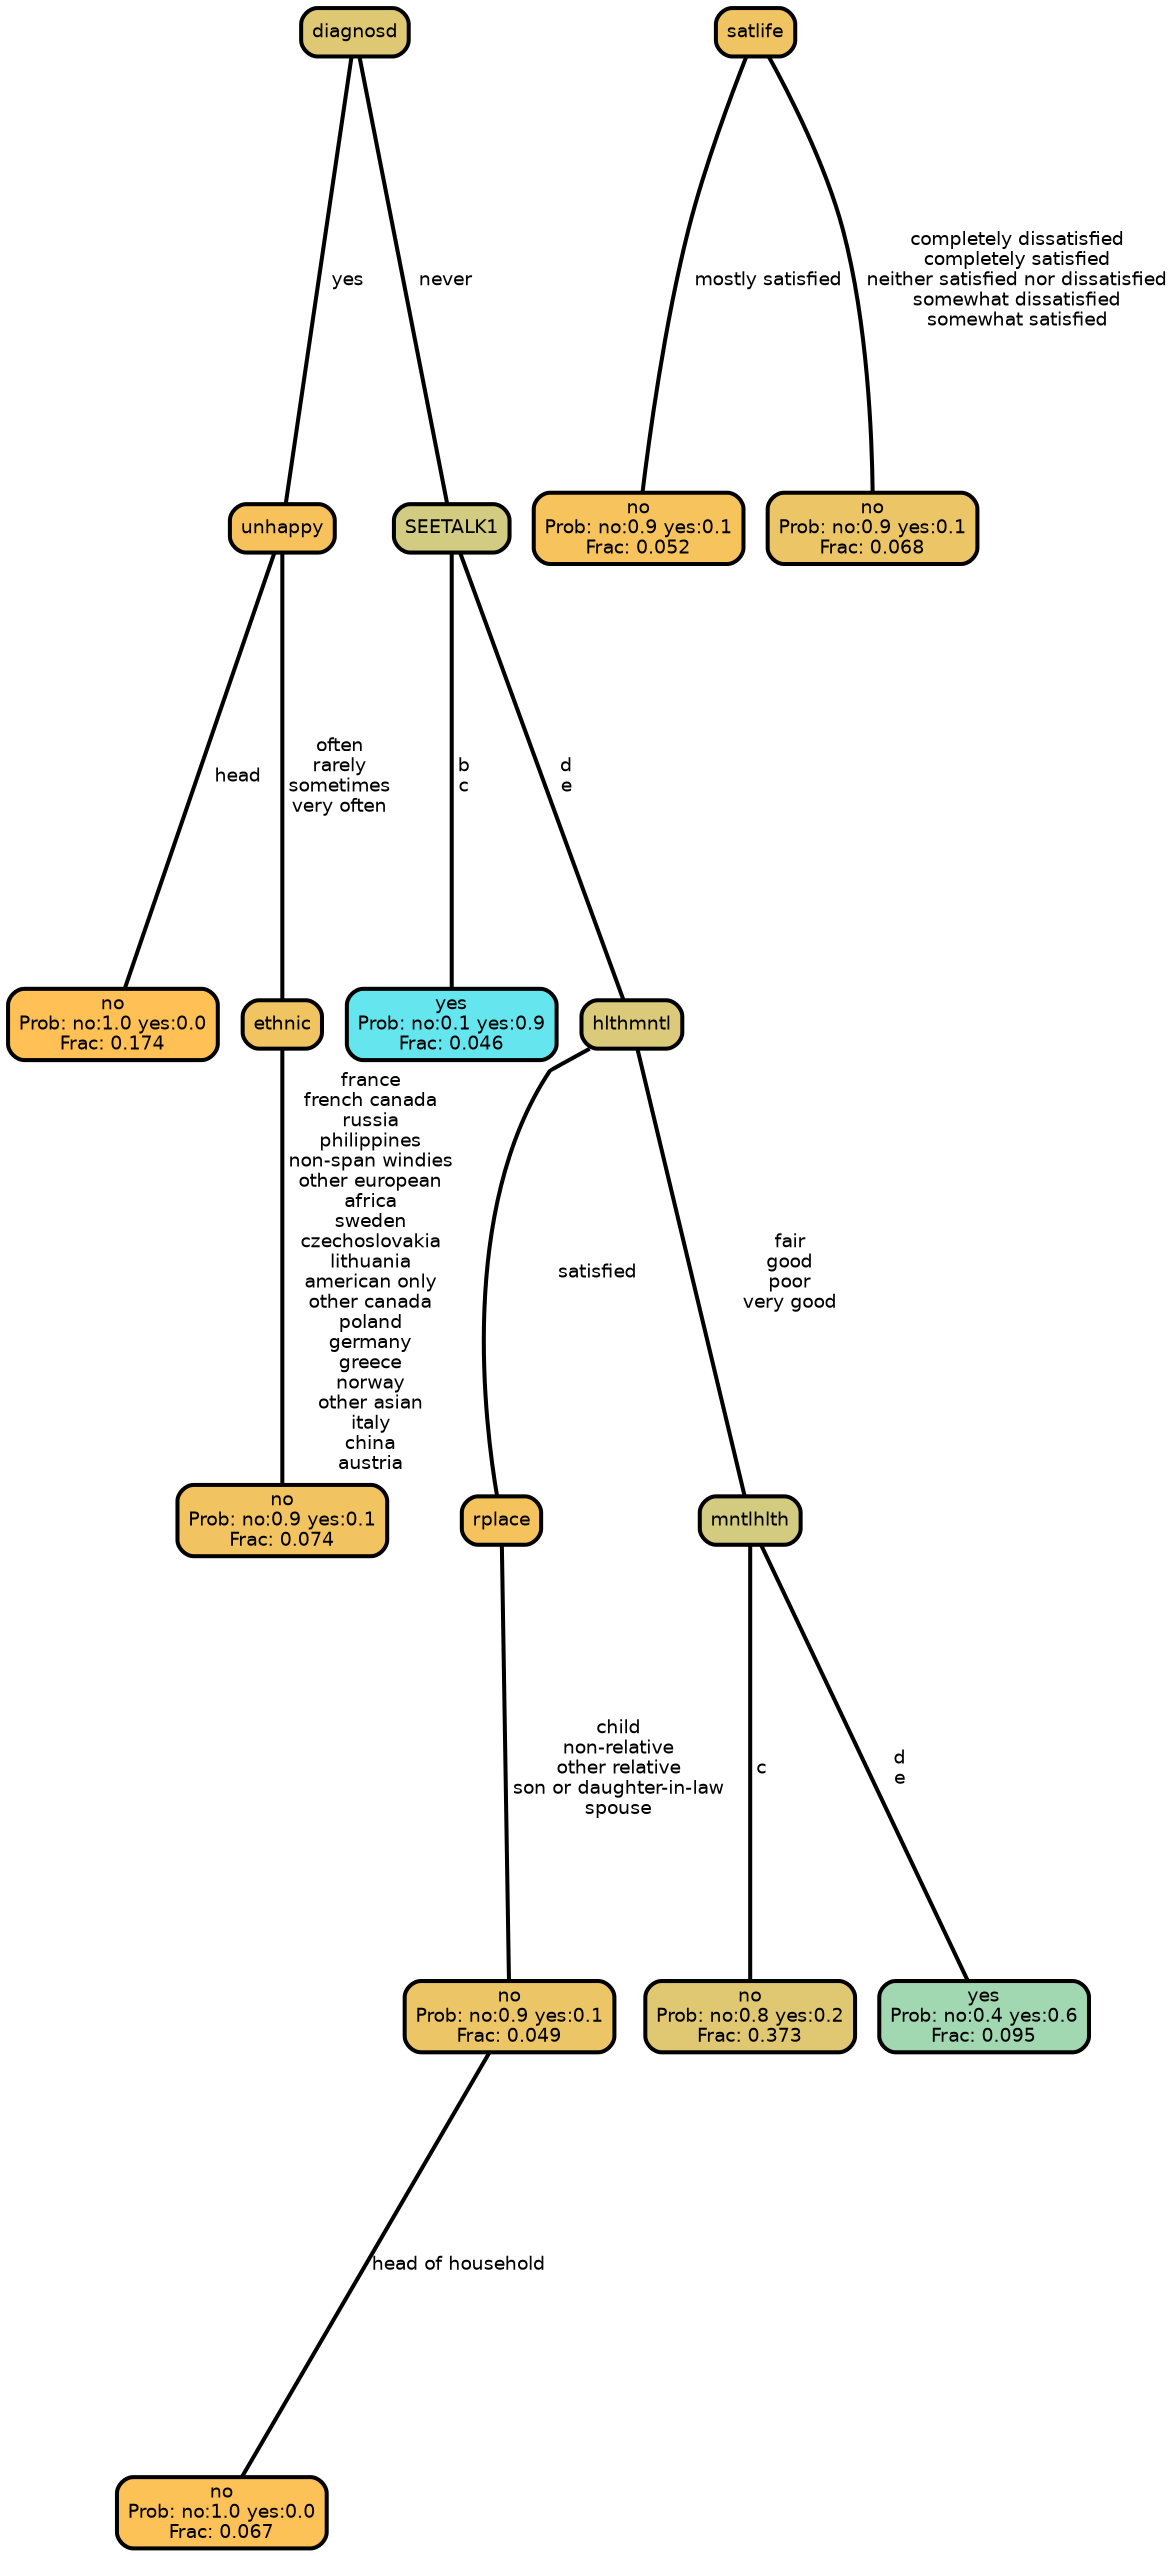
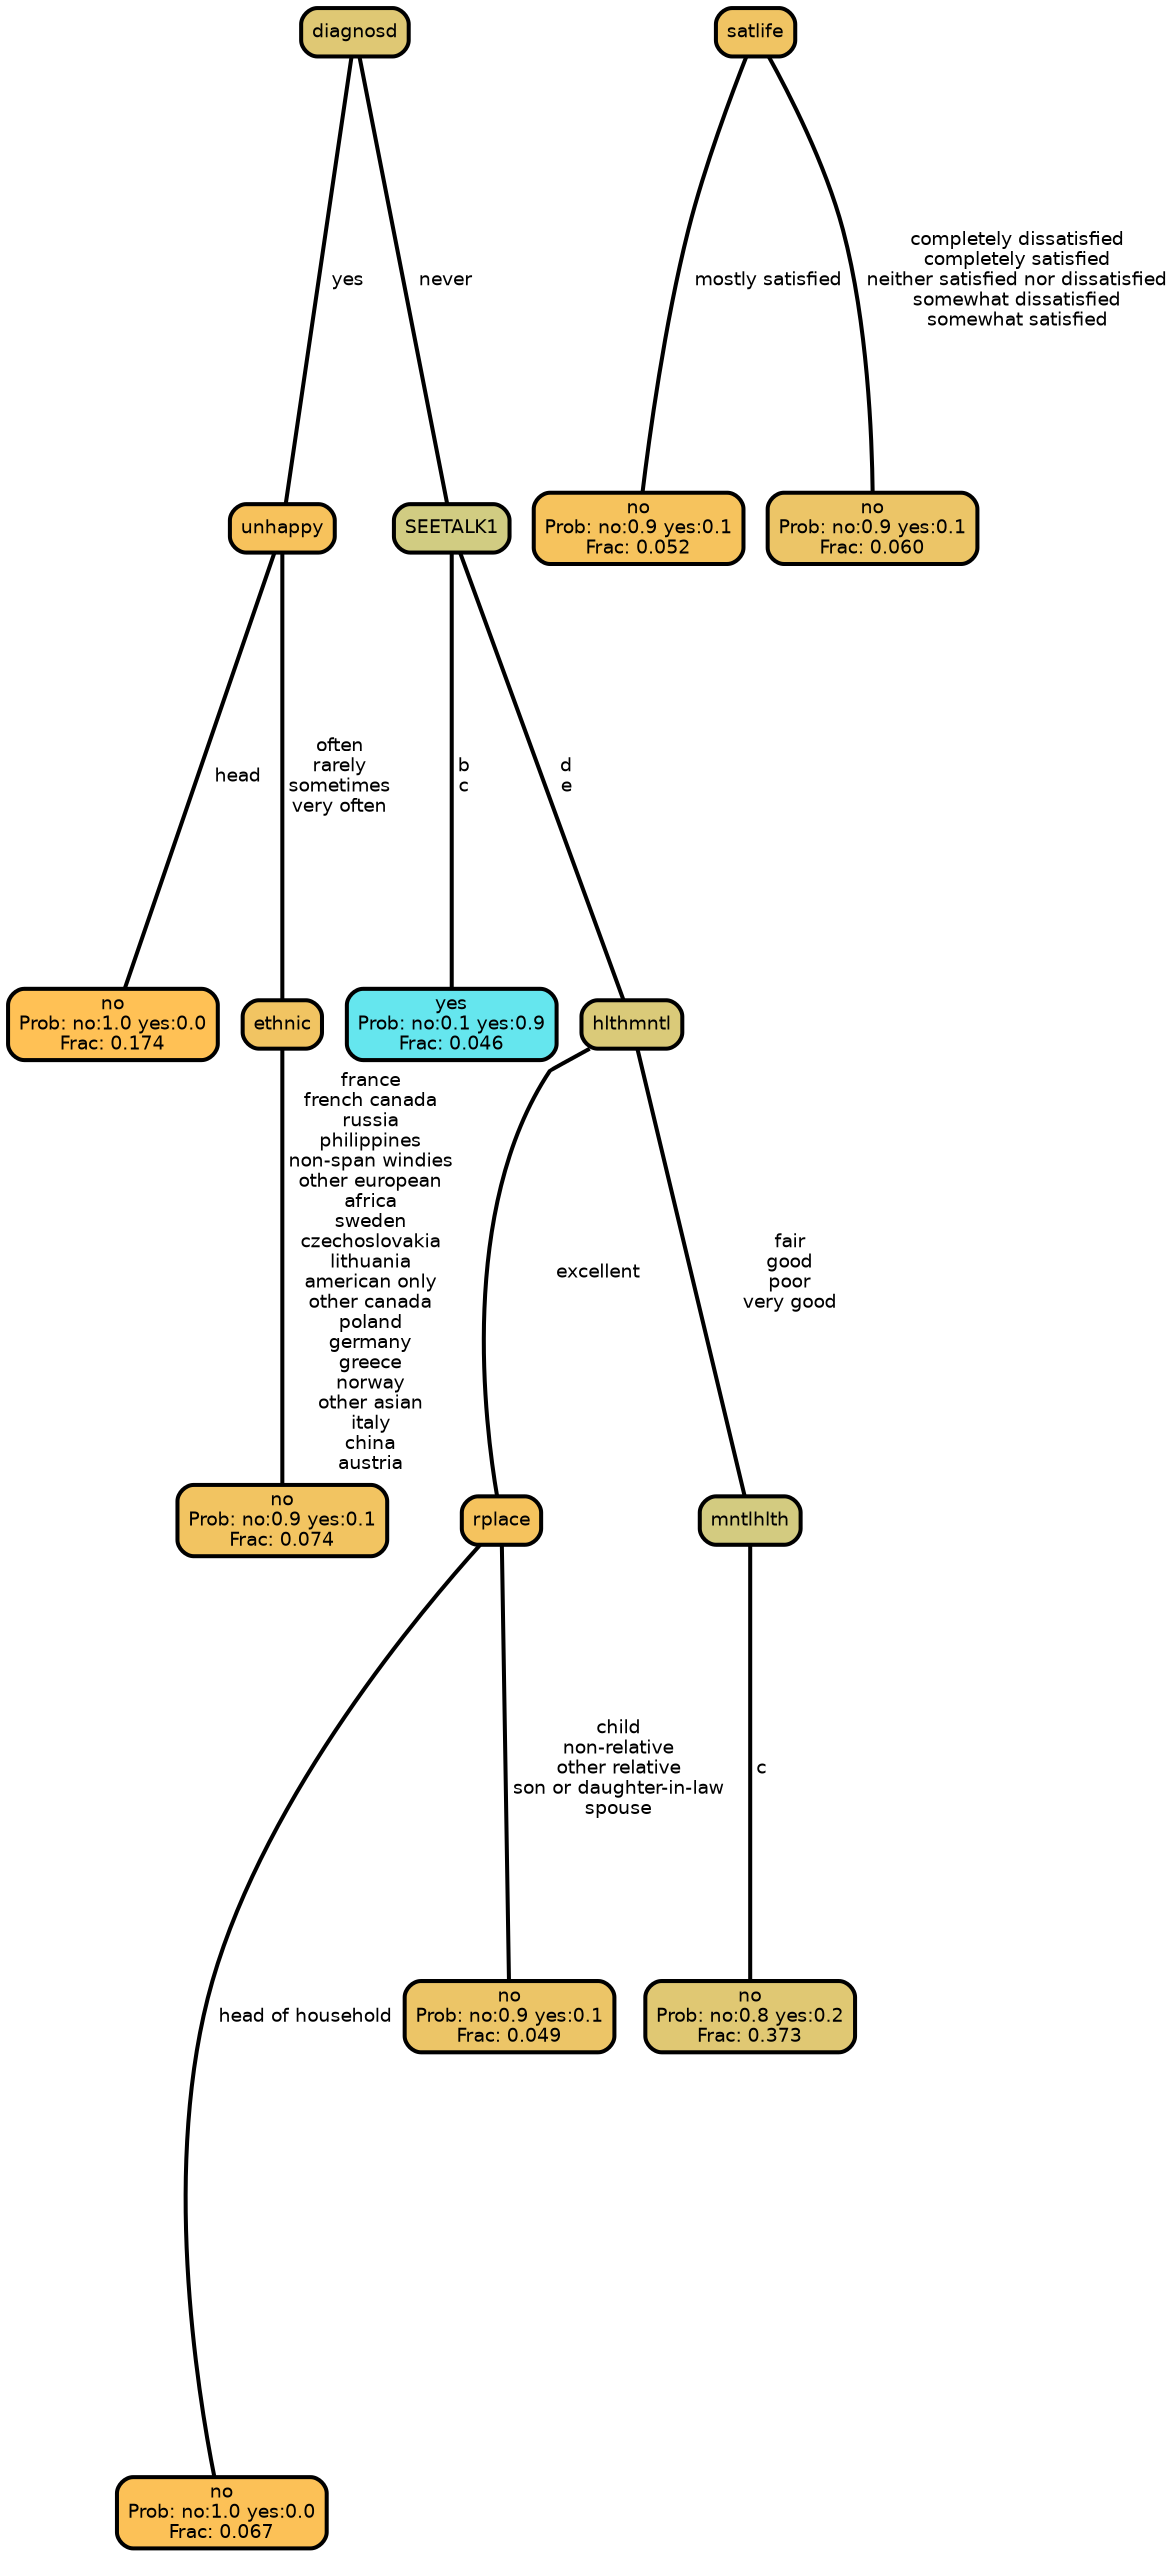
node "no Prob: no:0.9 yes:0.1 Frac: 0.068": label "no Prob: no:0.9 yes:0.1 Frac: 0.068" -> "no Prob: no:0.9 yes:0.1 Frac: 0.060"
edge "hlthmntl" -- "rplace": label " satisfied" -> " excellent"
node "yes Prob: no:0.4 yes:0.6 Frac: 0.095": removed
edge "no Prob: no:0.9 yes:0.1 Frac: 0.049" -- "no Prob: no:1.0 yes:0.0 Frac: 0.067": now "rplace" -- "no Prob: no:1.0 yes:0.0 Frac: 0.067"
